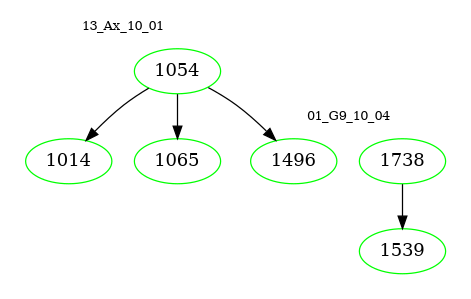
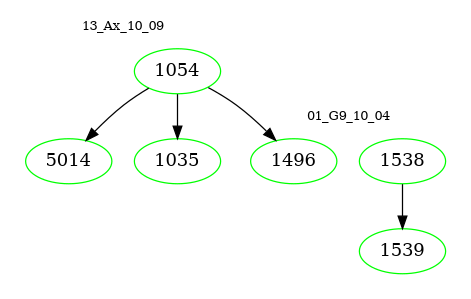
cluster "13_Ax_10_01": label "13_Ax_10_01" -> "13_Ax_10_09"
node "1014": label "1014" -> "5014"
node "1065": label "1065" -> "1035"
node "1738": label "1738" -> "1538"
